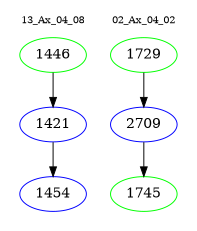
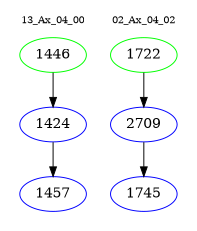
cluster "13_Ax_04_08": label "13_Ax_04_08" -> "13_Ax_04_00"
node "1729": label "1729" -> "1722"
node "1421": label "1421" -> "1424"
node "1454": label "1454" -> "1457"
node "1745": color green -> blue
